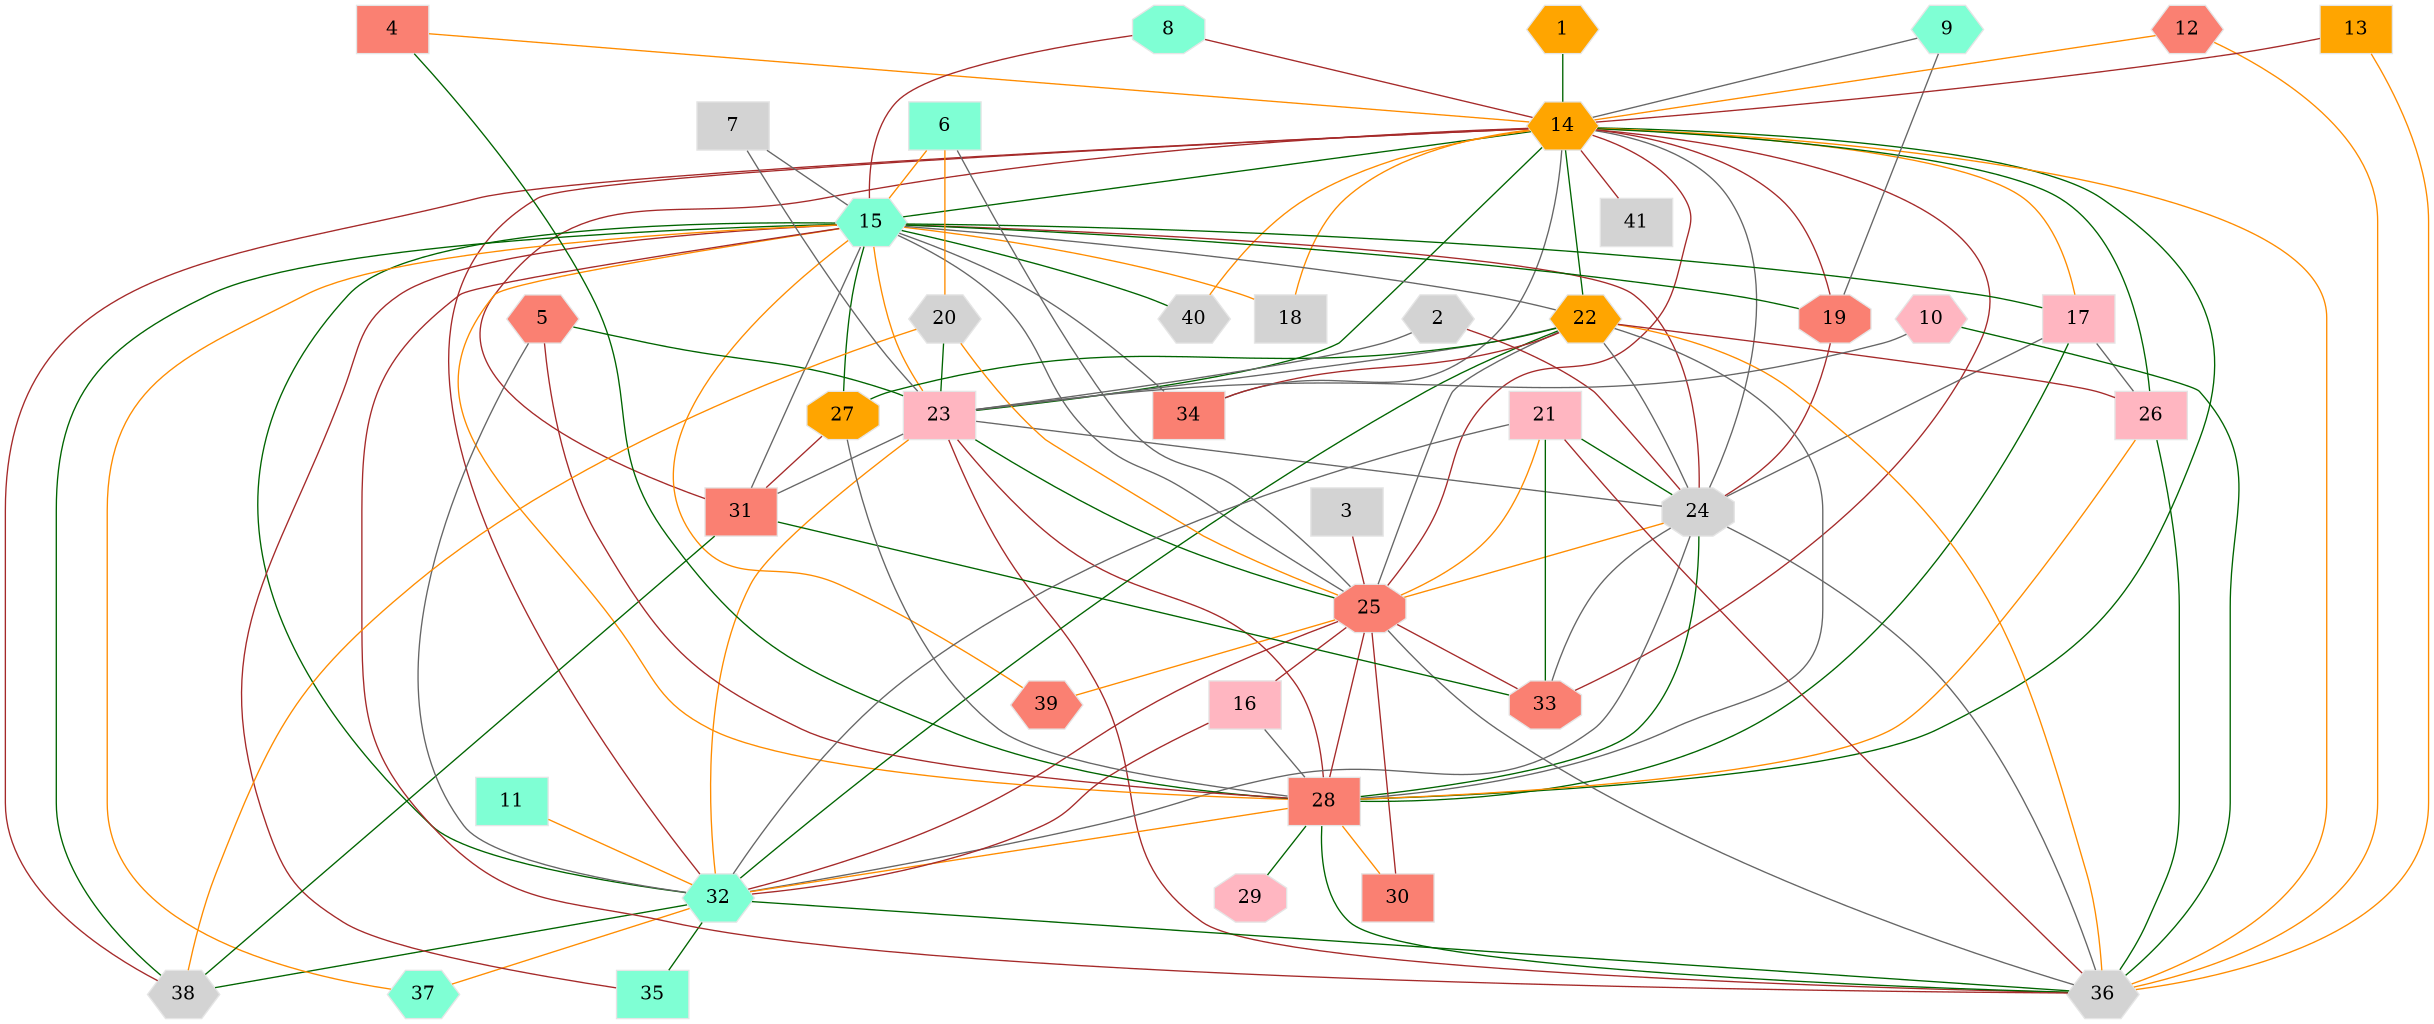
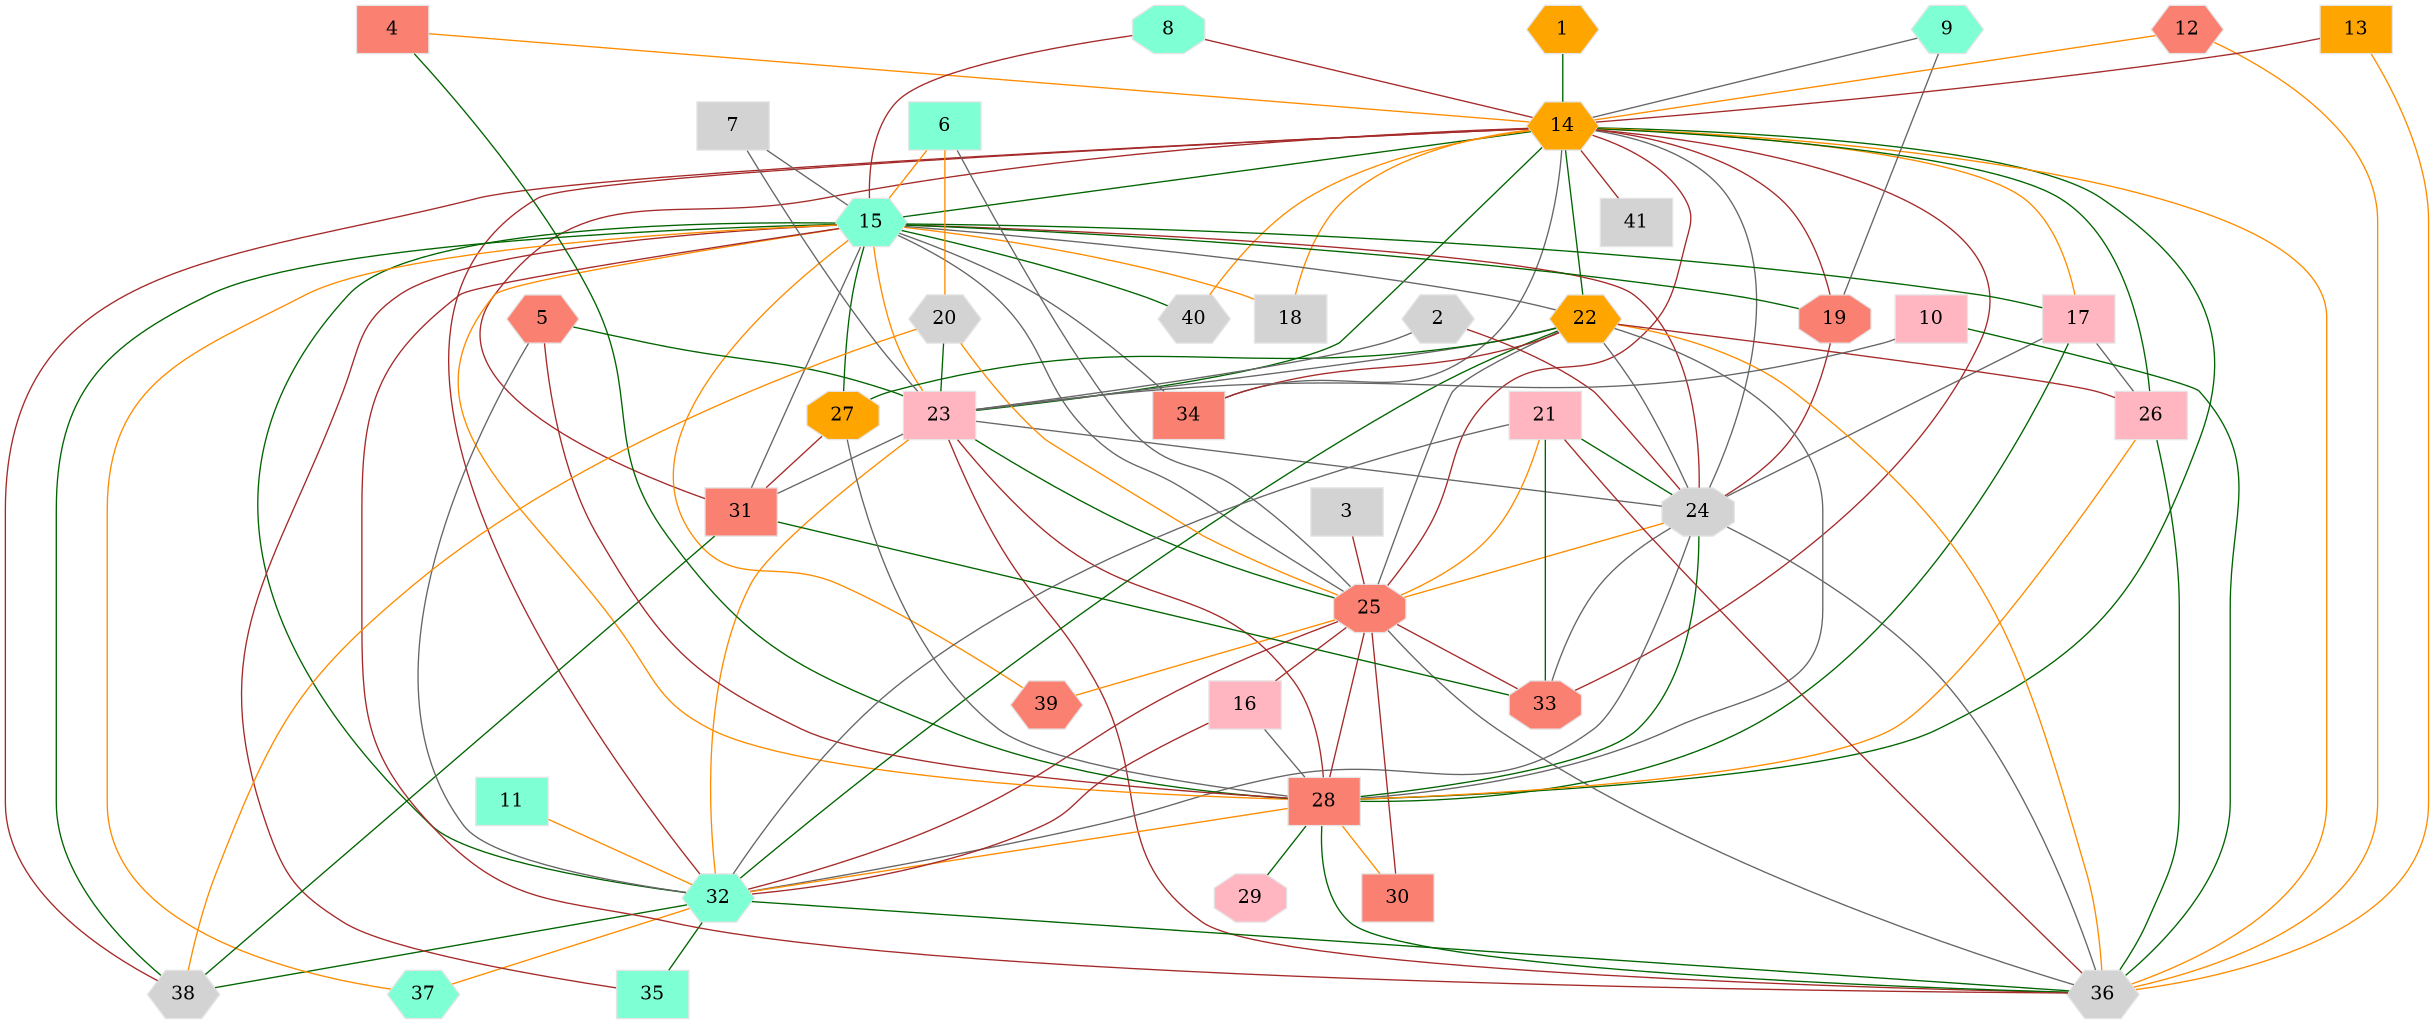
node "10": shape hexagon -> box
